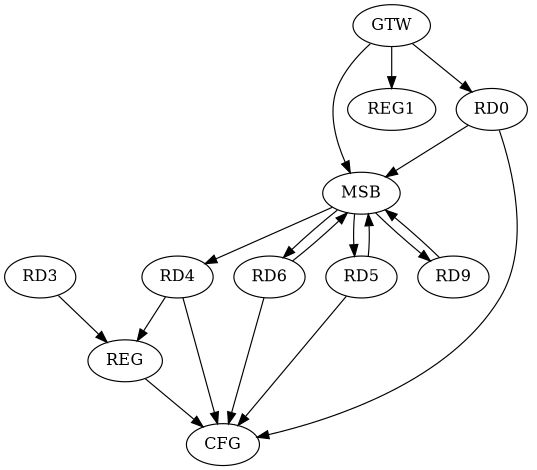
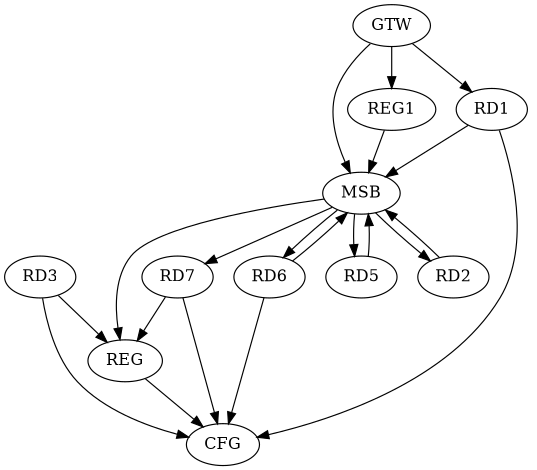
node "RD0": label "RD0" -> "RD1"
edge "REG1" -> "MSB": added
edge "MSB" -> "REG": added
node "RD4": label "RD4" -> "RD7"
node "RD9": label "RD9" -> "RD2"
edge "RD5" -> "CFG": now "RD3" -> "CFG"
